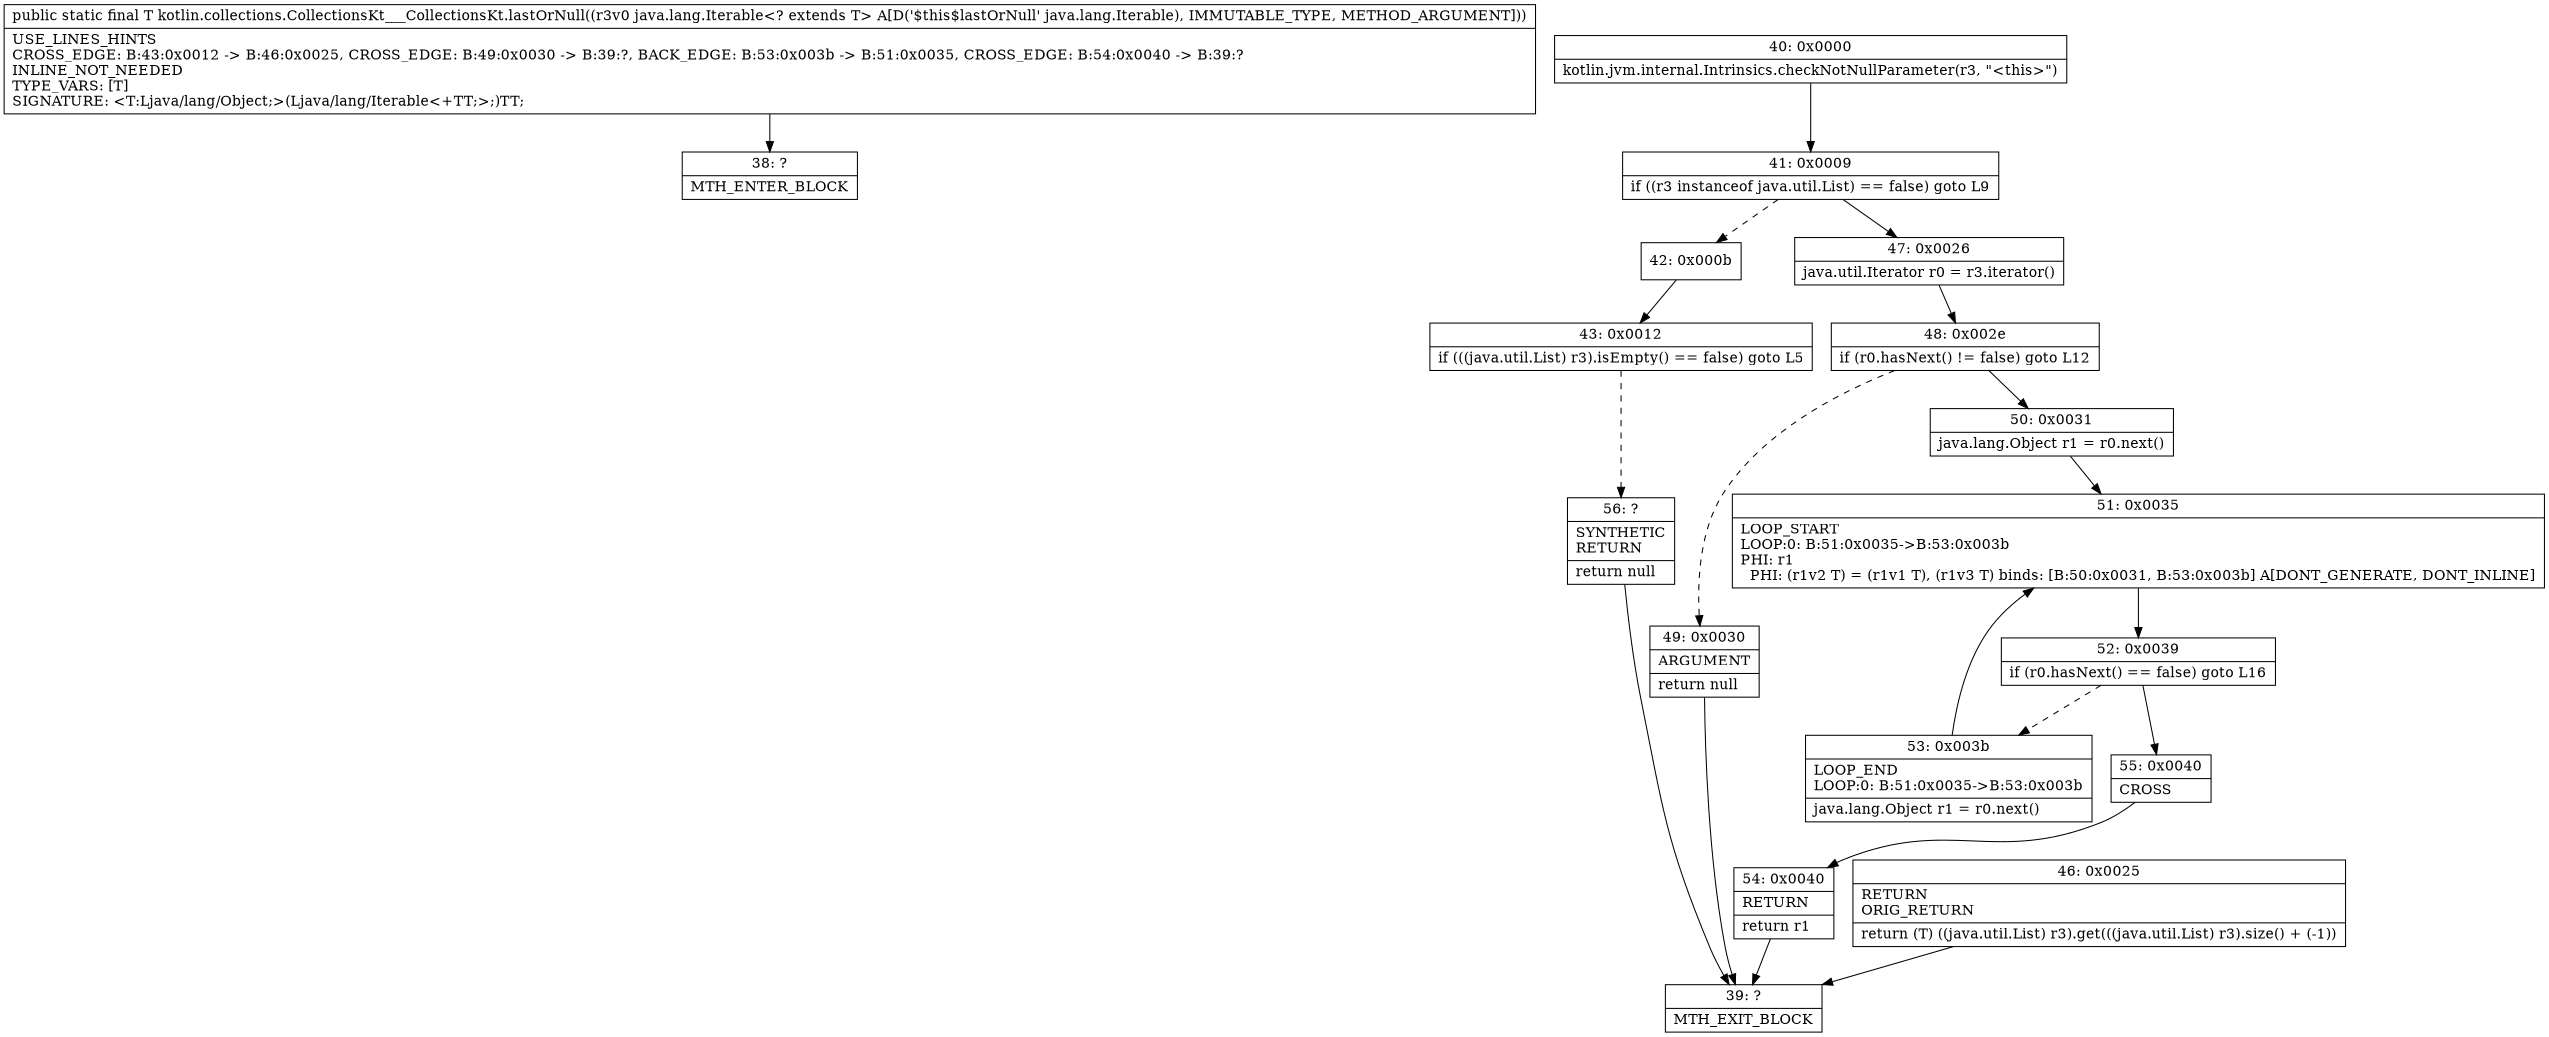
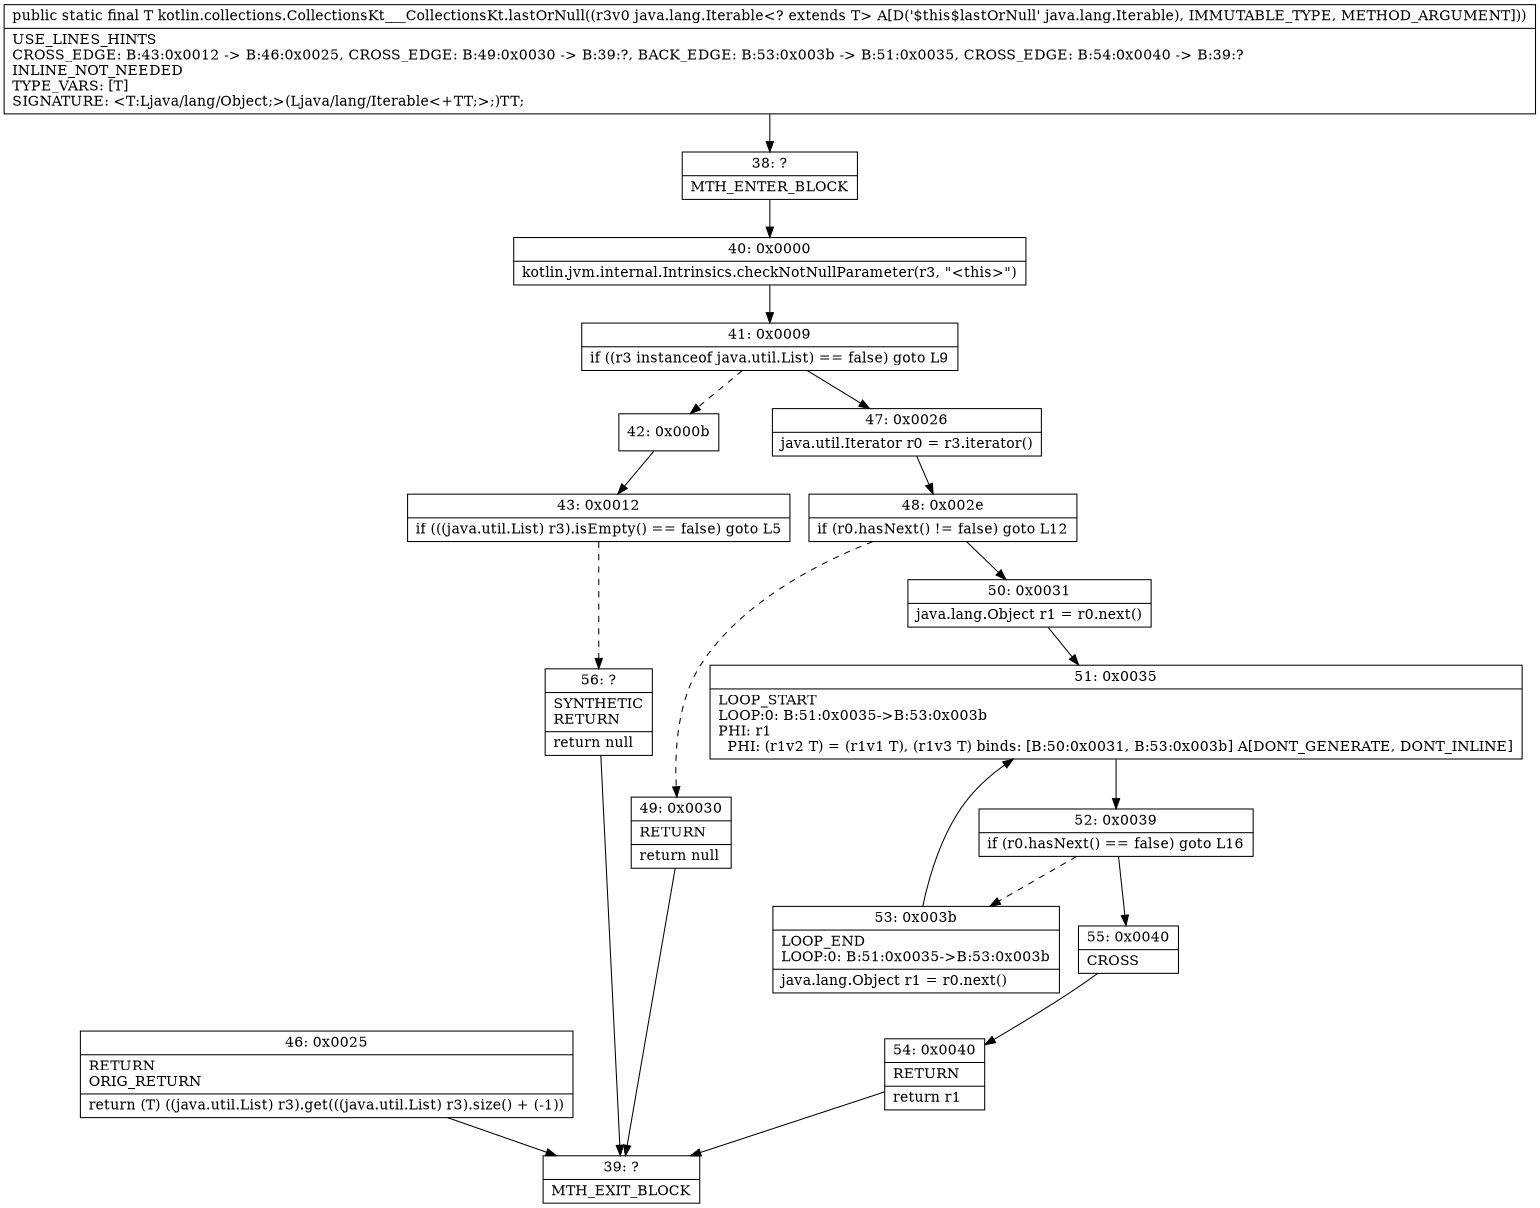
edge "38: ?" -> "40: 0x0000": added
node "49: 0x0030": text "ARGUMENT" -> "RETURN"
